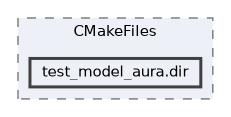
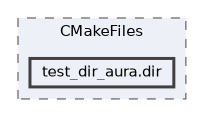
node "test_model_aura.dir": label "test_model_aura.dir" -> "test_dir_aura.dir"
